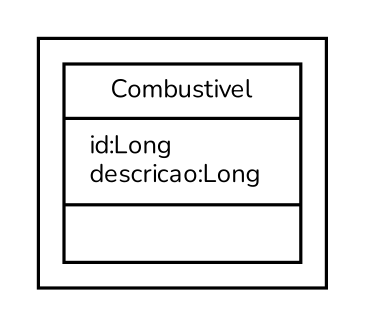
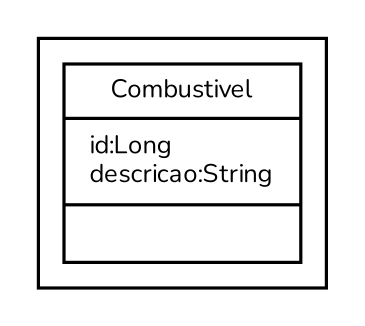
node "Combustivel": text "descricao:Long" -> "descricao:String"
